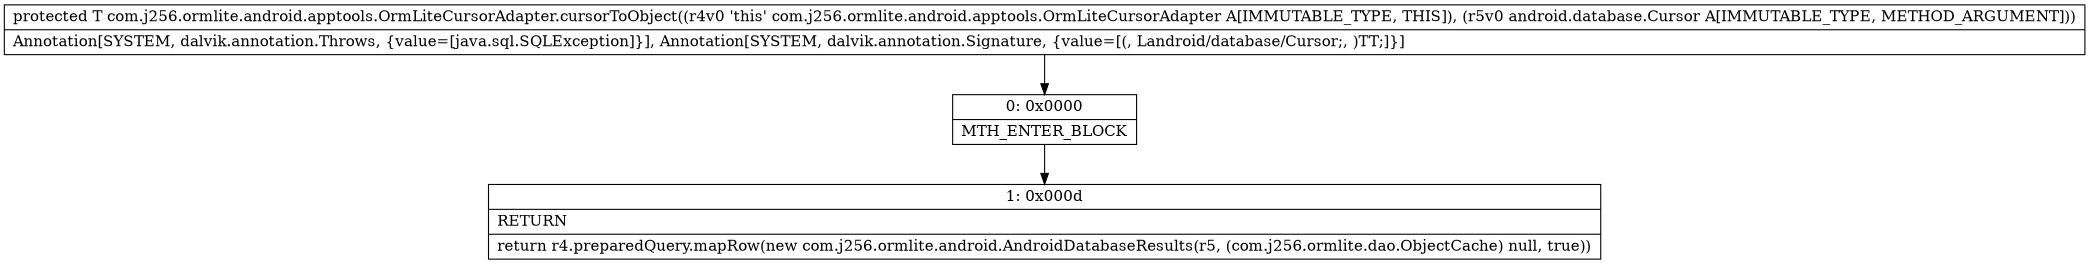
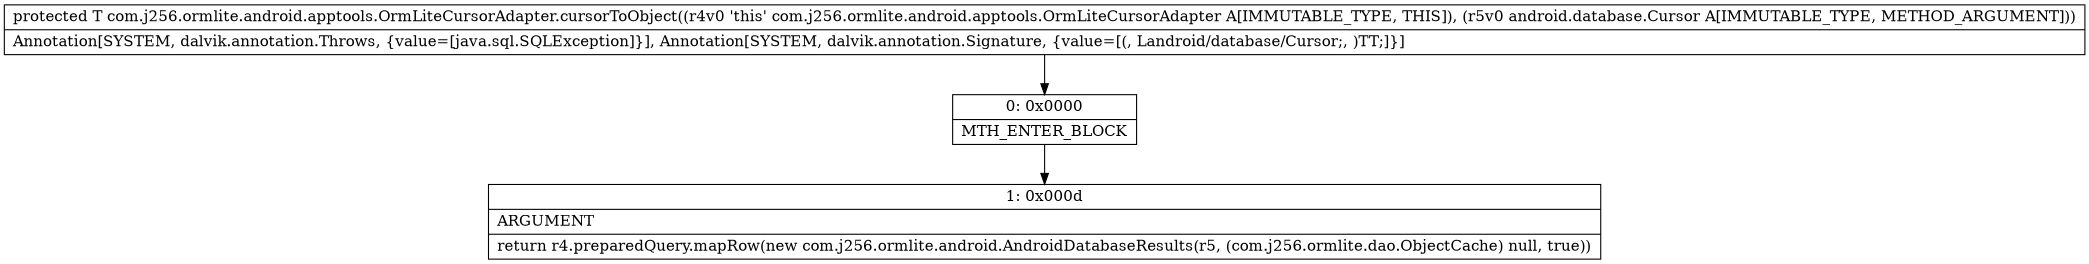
node "1: 0x000d": text "RETURN" -> "ARGUMENT"
